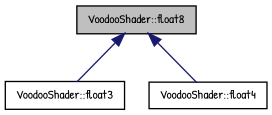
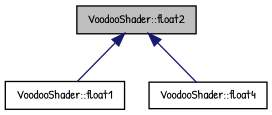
node "VoodooShader::float8": label "VoodooShader::float8" -> "VoodooShader::float2"
node "VoodooShader::float3": label "VoodooShader::float3" -> "VoodooShader::float1"
